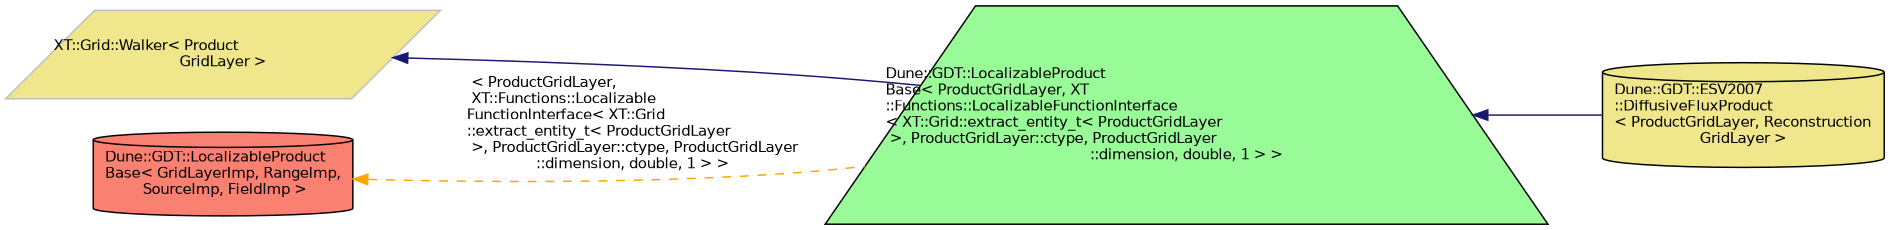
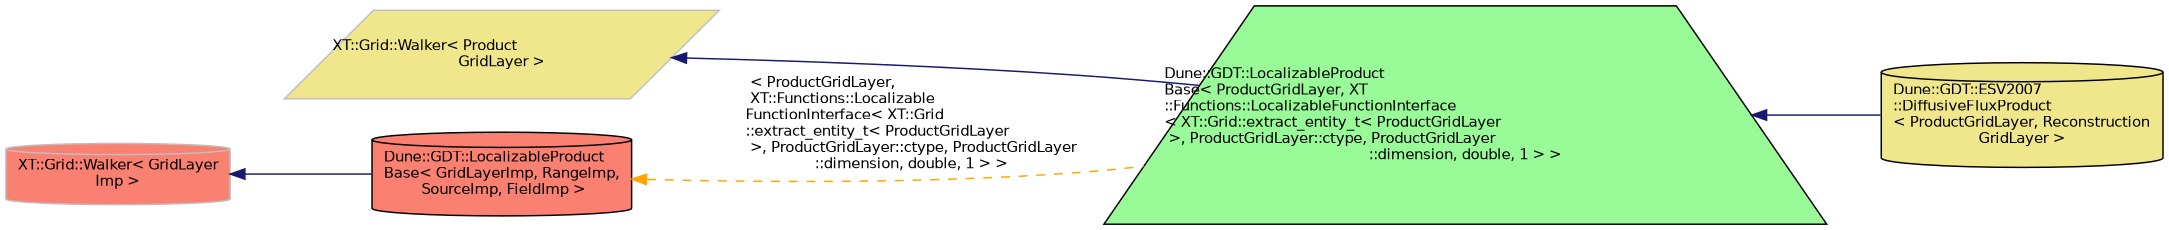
node "XT::Grid::Walker< GridLayer Imp >": added
